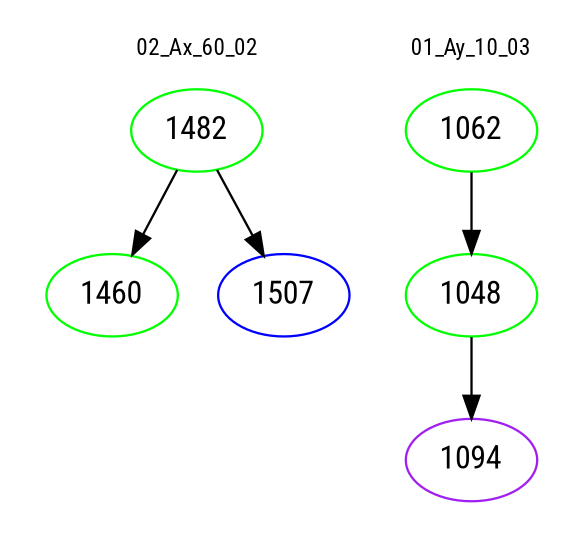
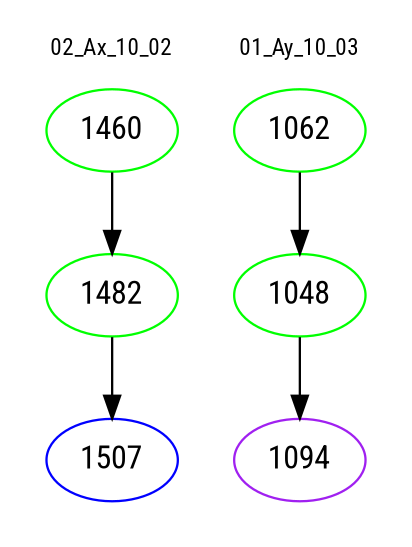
cluster "02_Ax_60_02": label "02_Ax_60_02" -> "02_Ax_10_02"
edge "1482" -> "1460": reversed
